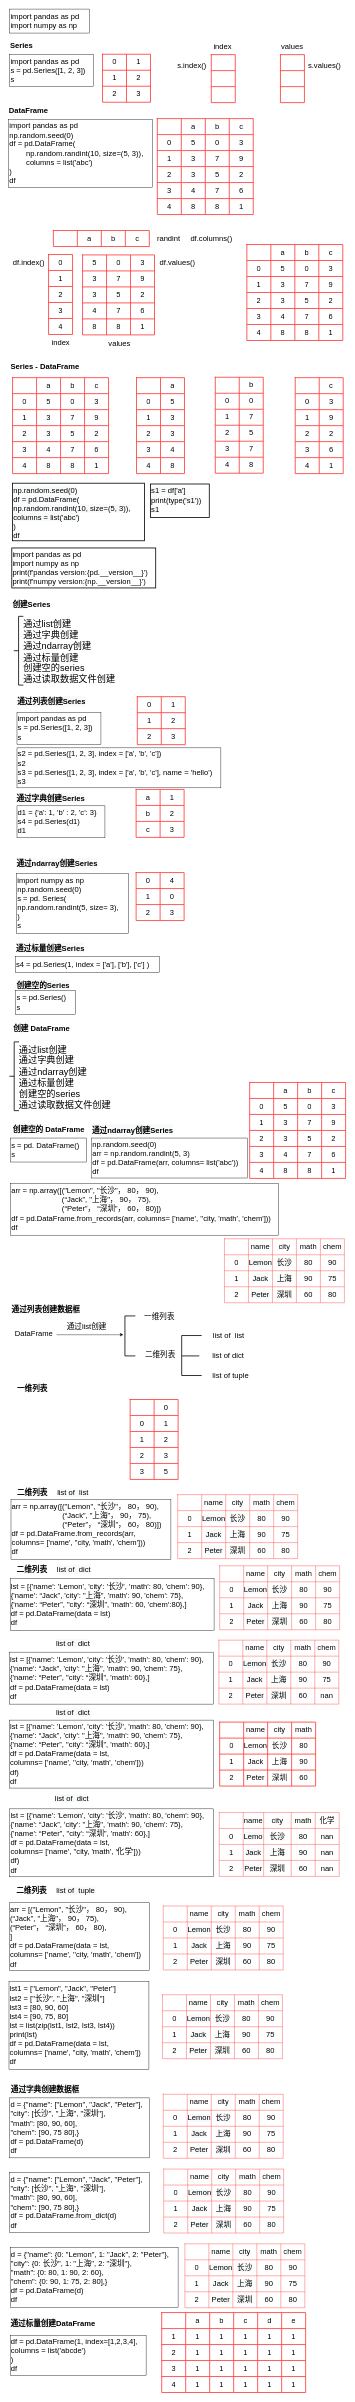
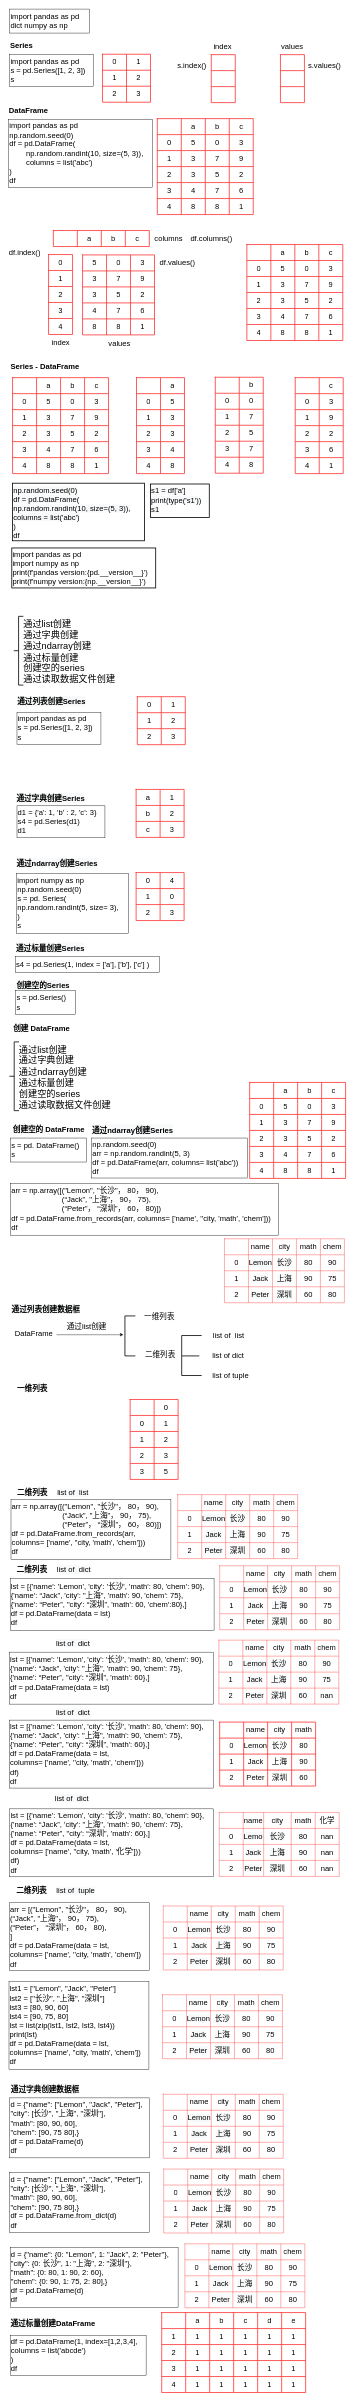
node "import pandas as pd import numpy as np": label "import pandas as pd import numpy as np" -> "import pandas as pd dict numpy as np"
node "randint": label "randint" -> "columns"
node "df.index()": moved (29, 262) -> (25, 252)
node "创建Series": removed
node "s2 = pd.Series([1, 2, 3], index = ['a', 'b', 'c']) s2 s3 = pd.Series([1, 2, 3], index = ['a', 'b', 'c'], name = 'hello') s3": removed
